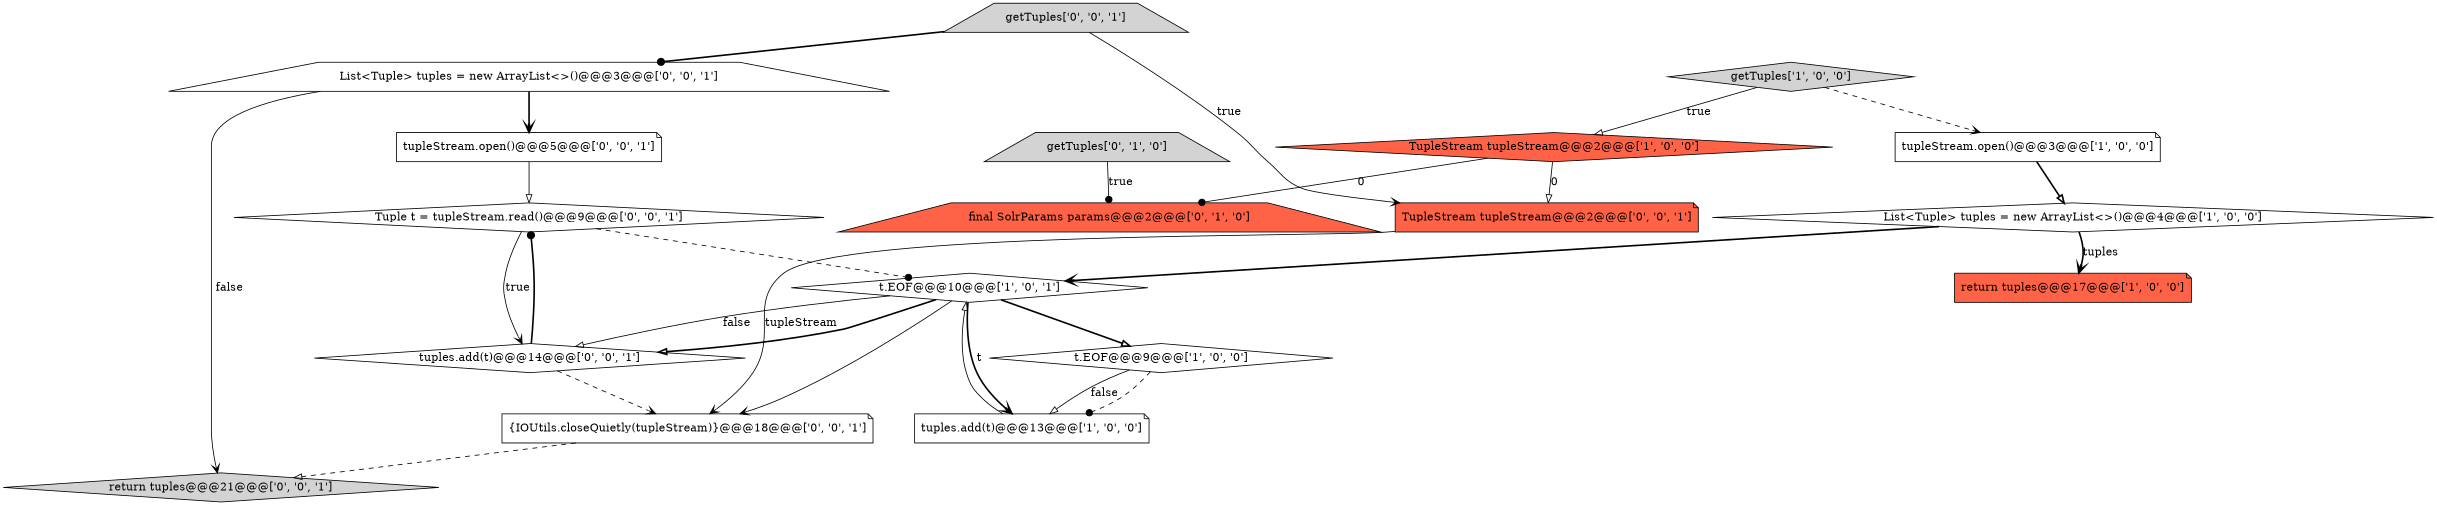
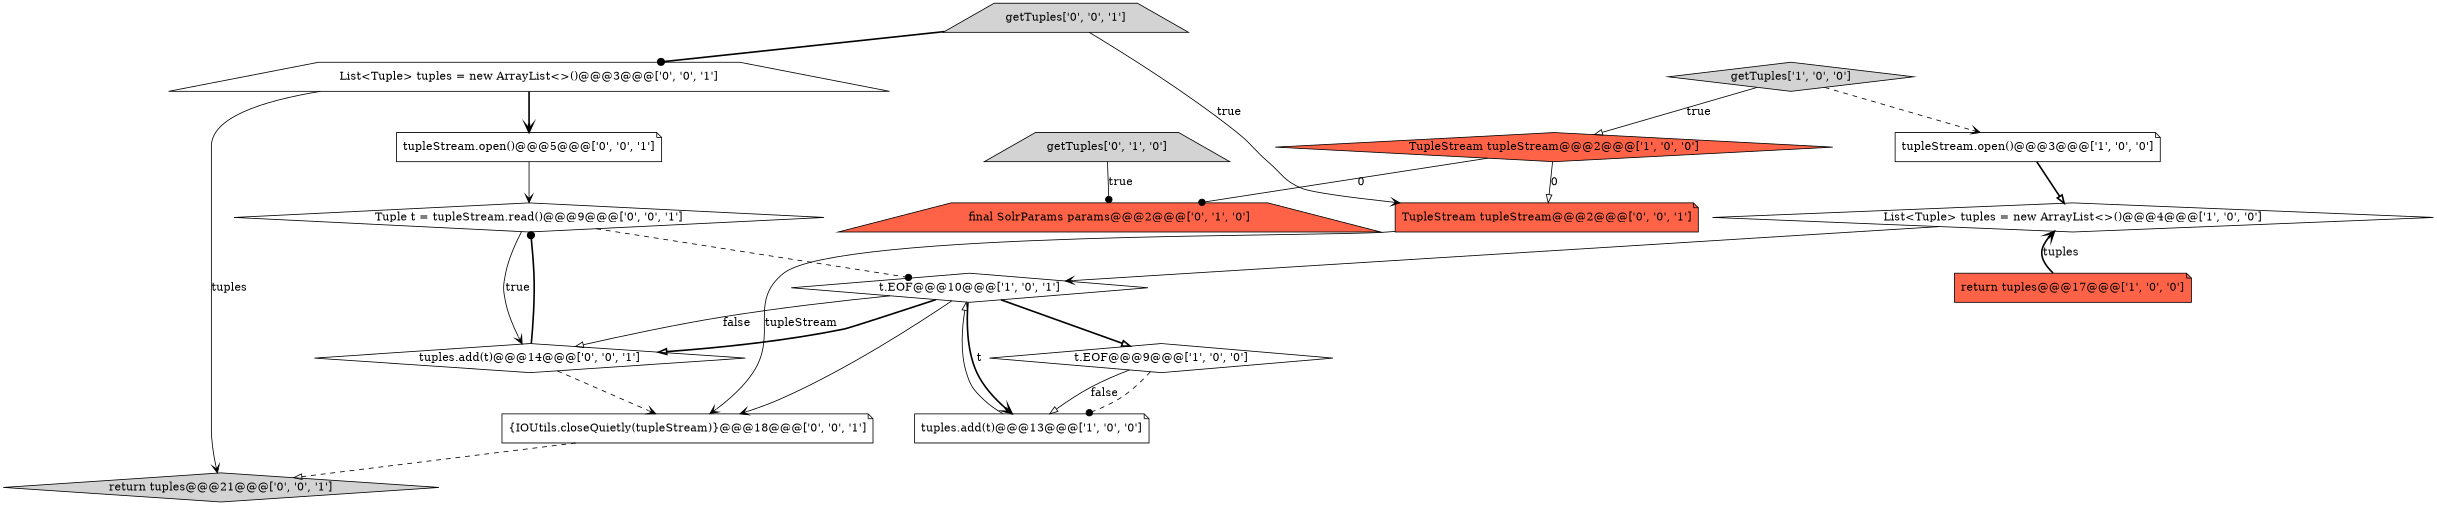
edge "tupleStream.open()@@@5@@@['0', '0', '1']" -> "Tuple t = tupleStream.read()@@@9@@@['0', '0', '1']": arrowhead onormal -> vee
edge "List<Tuple> tuples = new ArrayList<>()@@@4@@@['1', '0', '0']" -> "return tuples@@@17@@@['1', '0', '0']": reversed
edge "List<Tuple> tuples = new ArrayList<>()@@@4@@@['1', '0', '0']" -> "t.EOF@@@10@@@['1', '0', '1']": style bold -> solid
edge "List<Tuple> tuples = new ArrayList<>()@@@3@@@['0', '0', '1']" -> "return tuples@@@21@@@['0', '0', '1']": label "false" -> "tuples"
